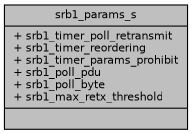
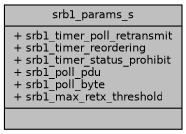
node "srb1_params_s": text "+ srb1_timer_params_prohibit" -> "+ srb1_timer_status_prohibit"
